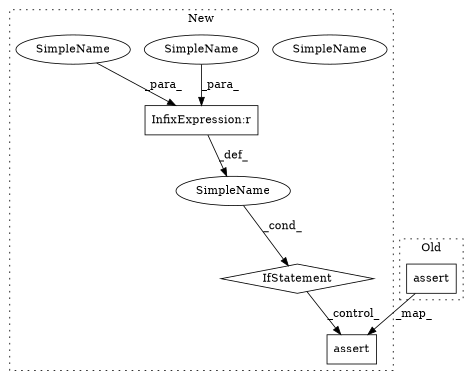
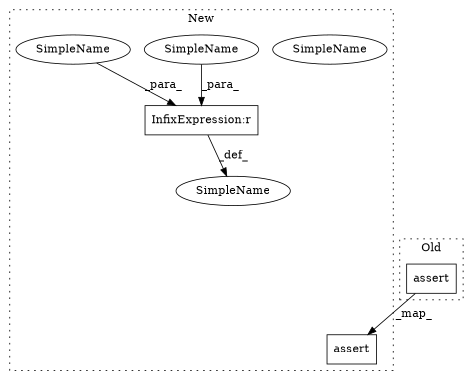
node "IfStatement": removed
